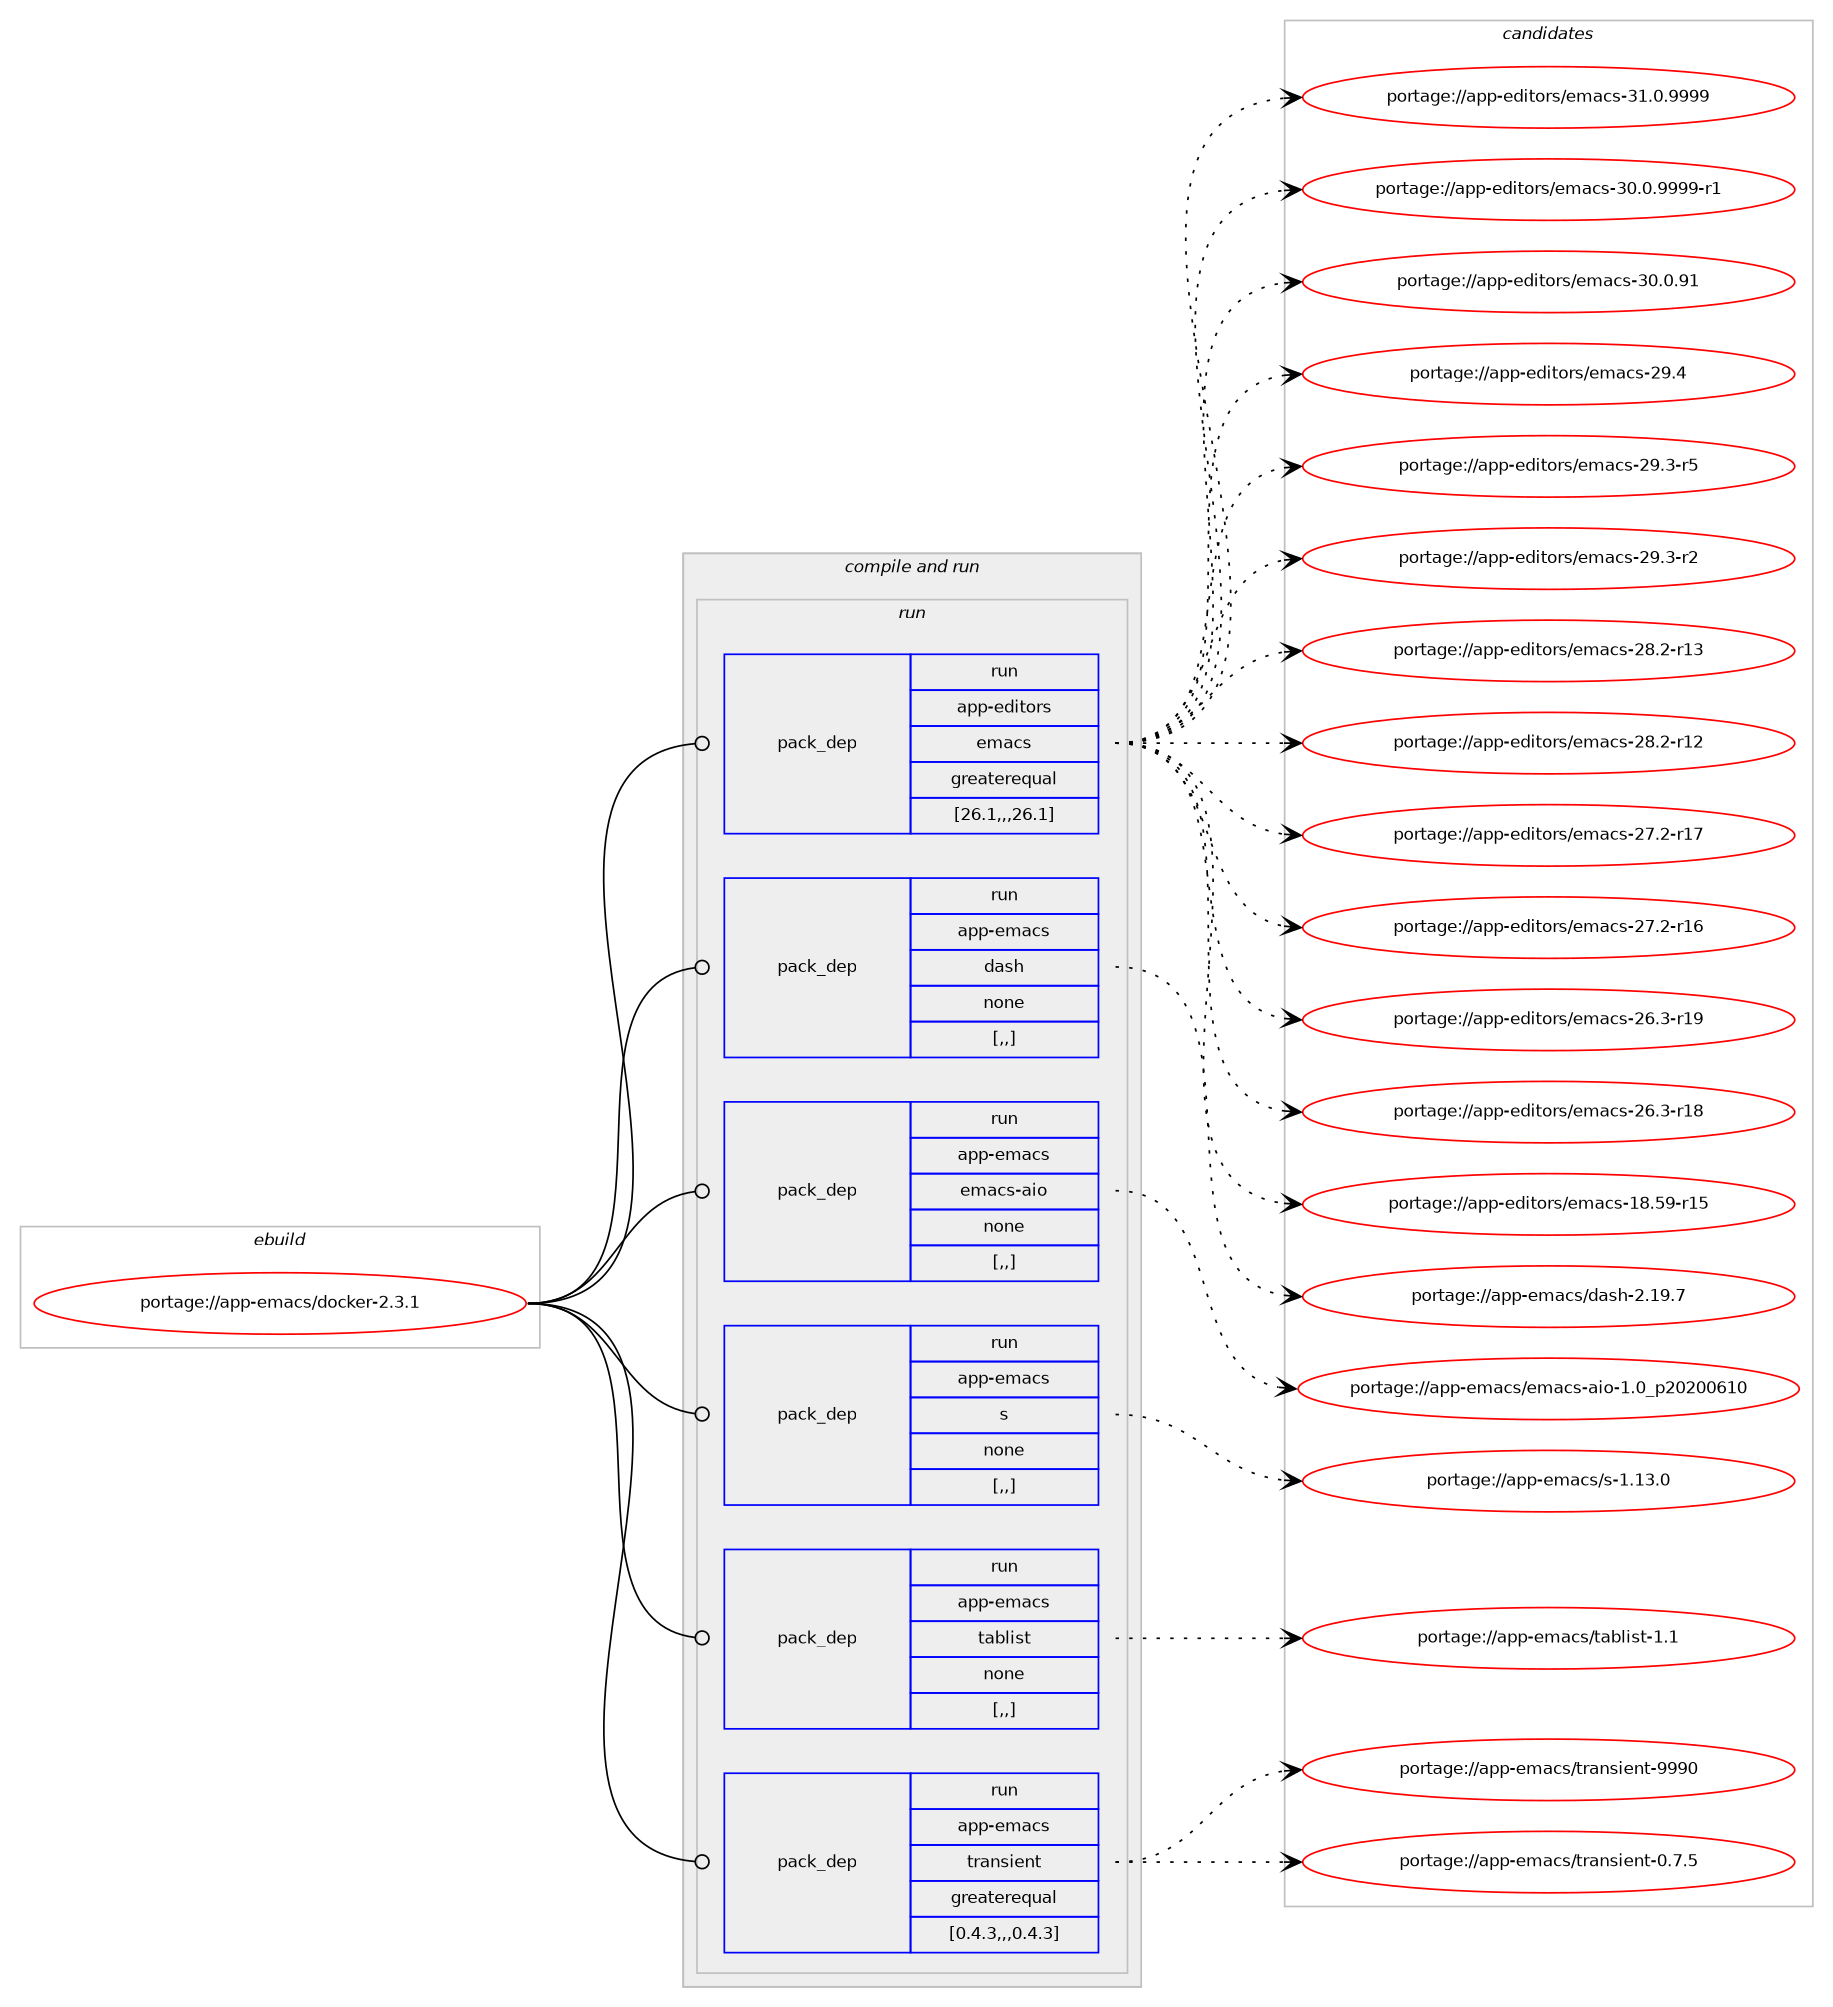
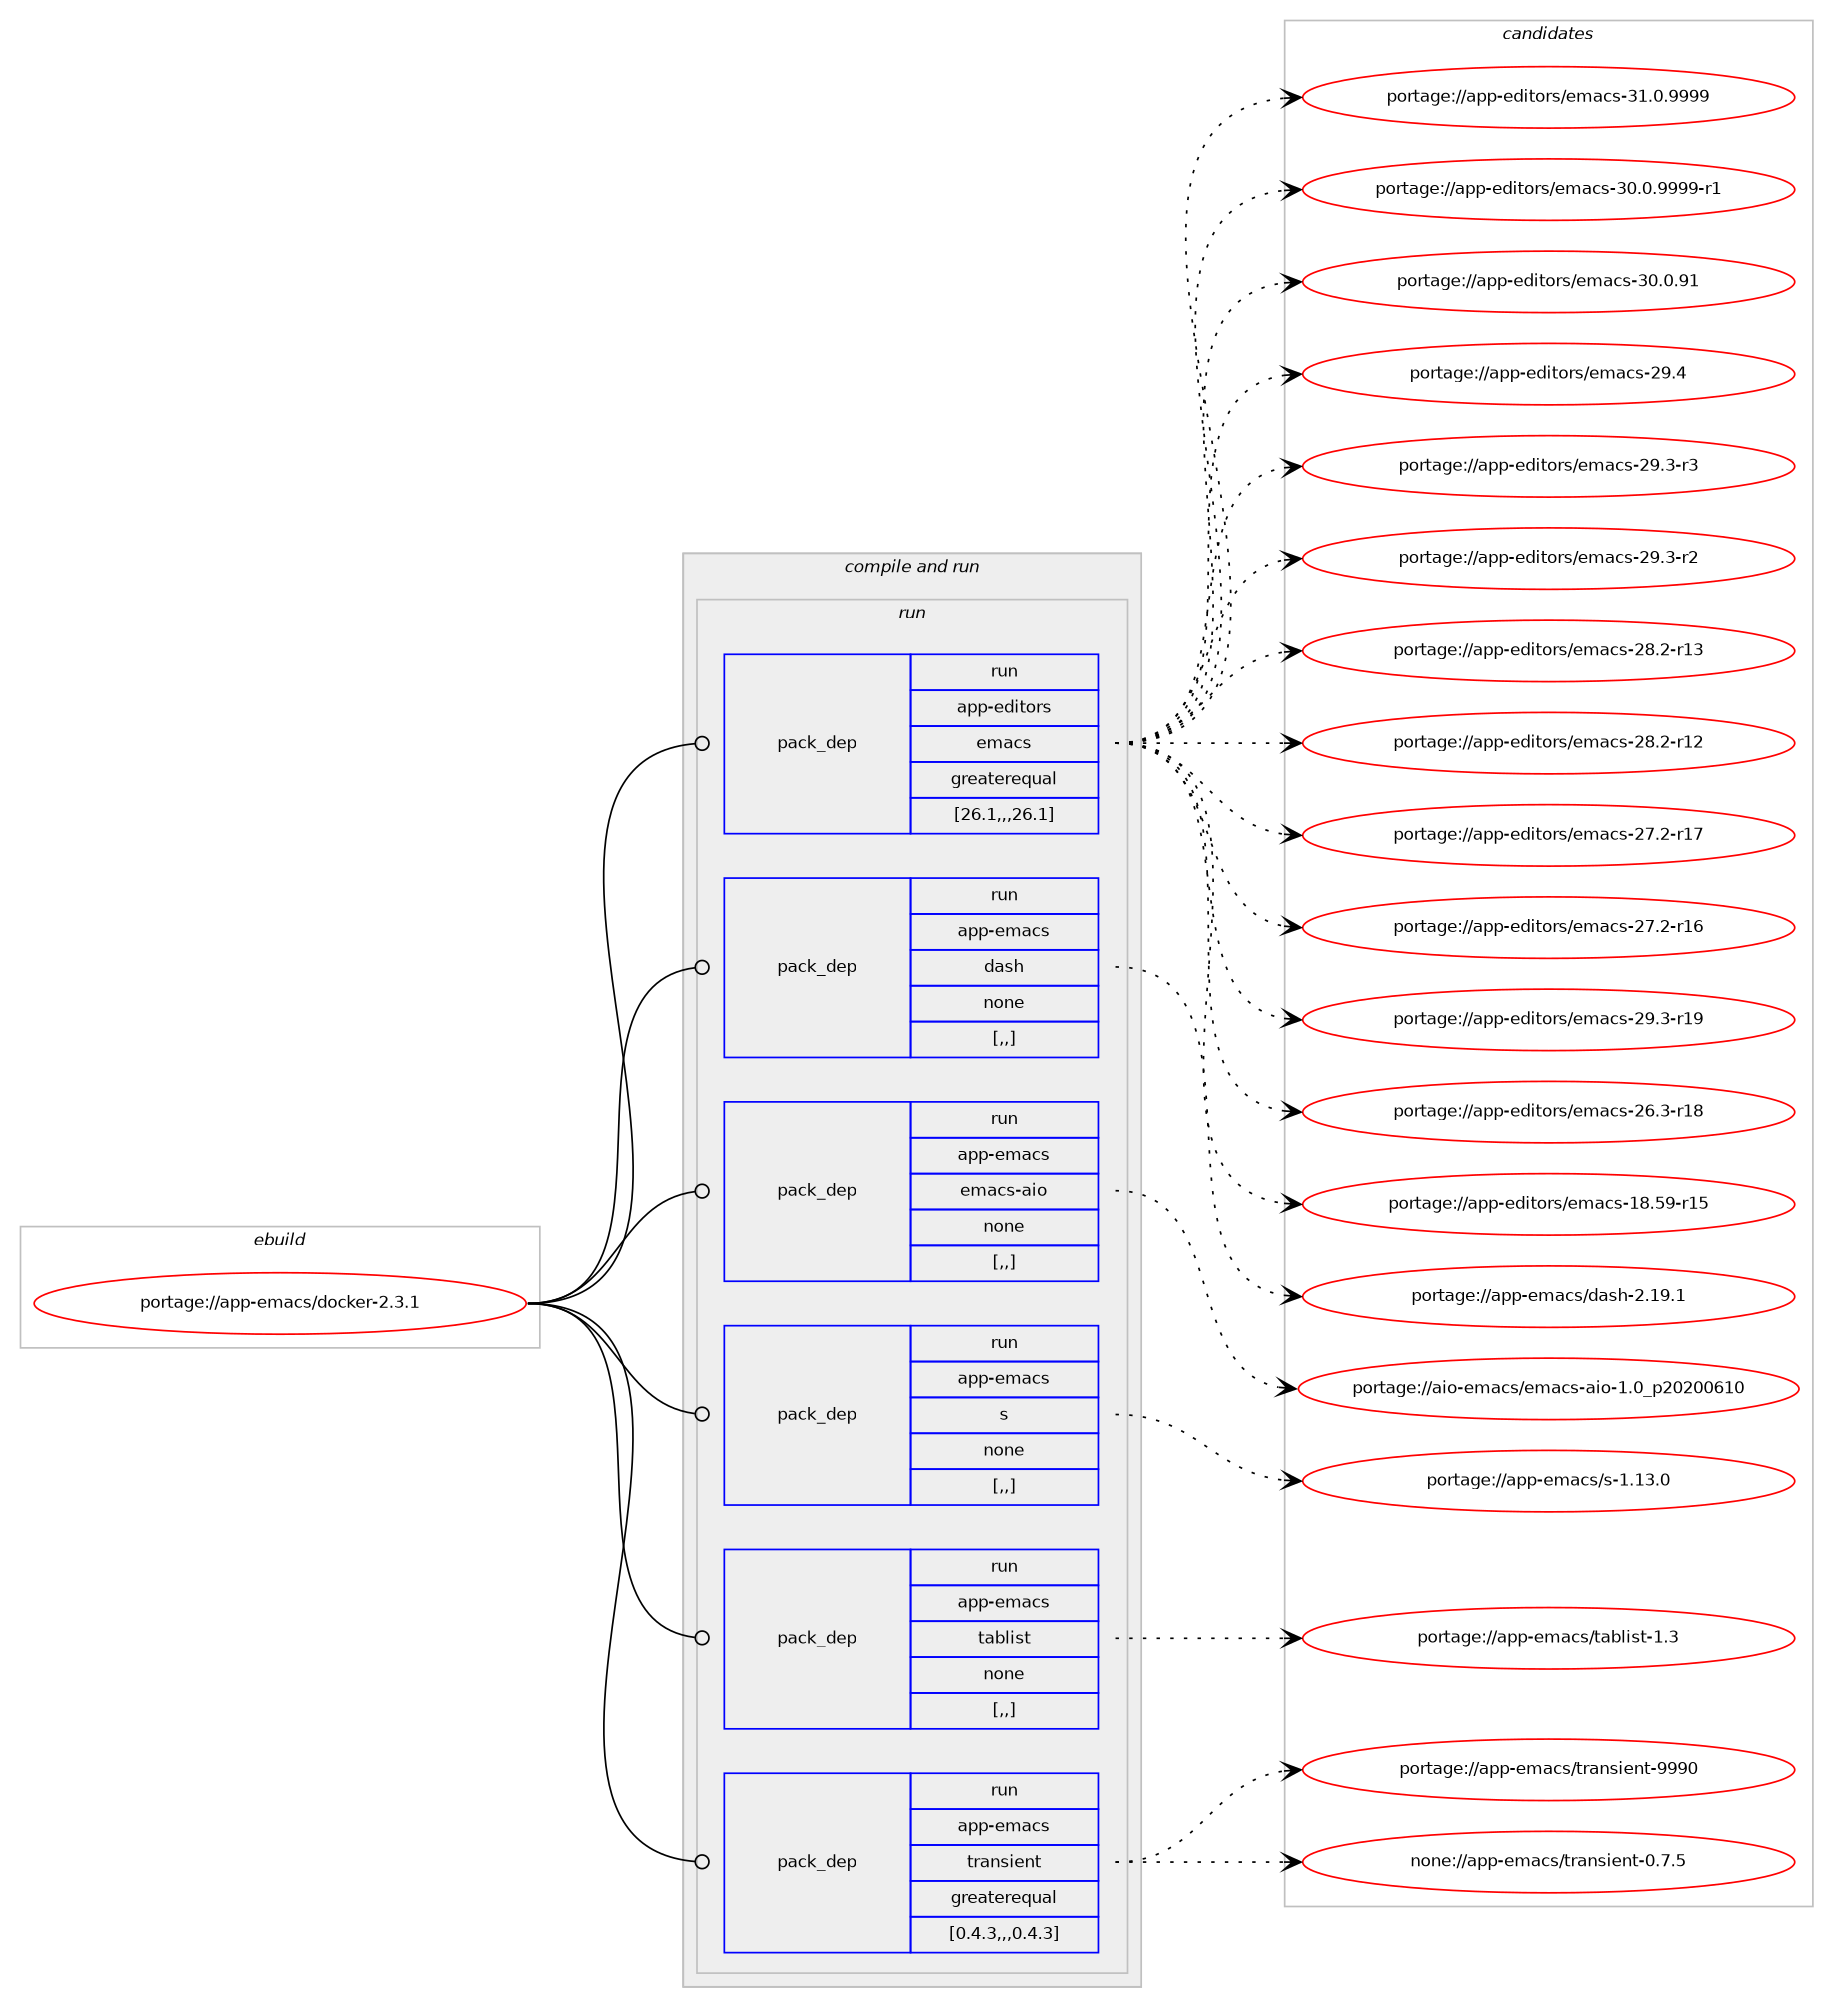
node "portage://app-editors/emacs-29.3-r5": label "portage://app-editors/emacs-29.3-r5" -> "portage://app-editors/emacs-29.3-r3"
node "portage://app-editors/emacs-26.3-r19": label "portage://app-editors/emacs-26.3-r19" -> "portage://app-editors/emacs-29.3-r19"
node "portage://app-emacs/dash-2.19.7": label "portage://app-emacs/dash-2.19.7" -> "portage://app-emacs/dash-2.19.1"
node "portage://app-emacs/emacs-aio-1.0_p20200610": label "portage://app-emacs/emacs-aio-1.0_p20200610" -> "portage://aio-emacs/emacs-aio-1.0_p20200610"
node "portage://app-emacs/tablist-1.1": label "portage://app-emacs/tablist-1.1" -> "portage://app-emacs/tablist-1.3"
node "portage://app-emacs/transient-0.7.5": label "portage://app-emacs/transient-0.7.5" -> "none://app-emacs/transient-0.7.5"
